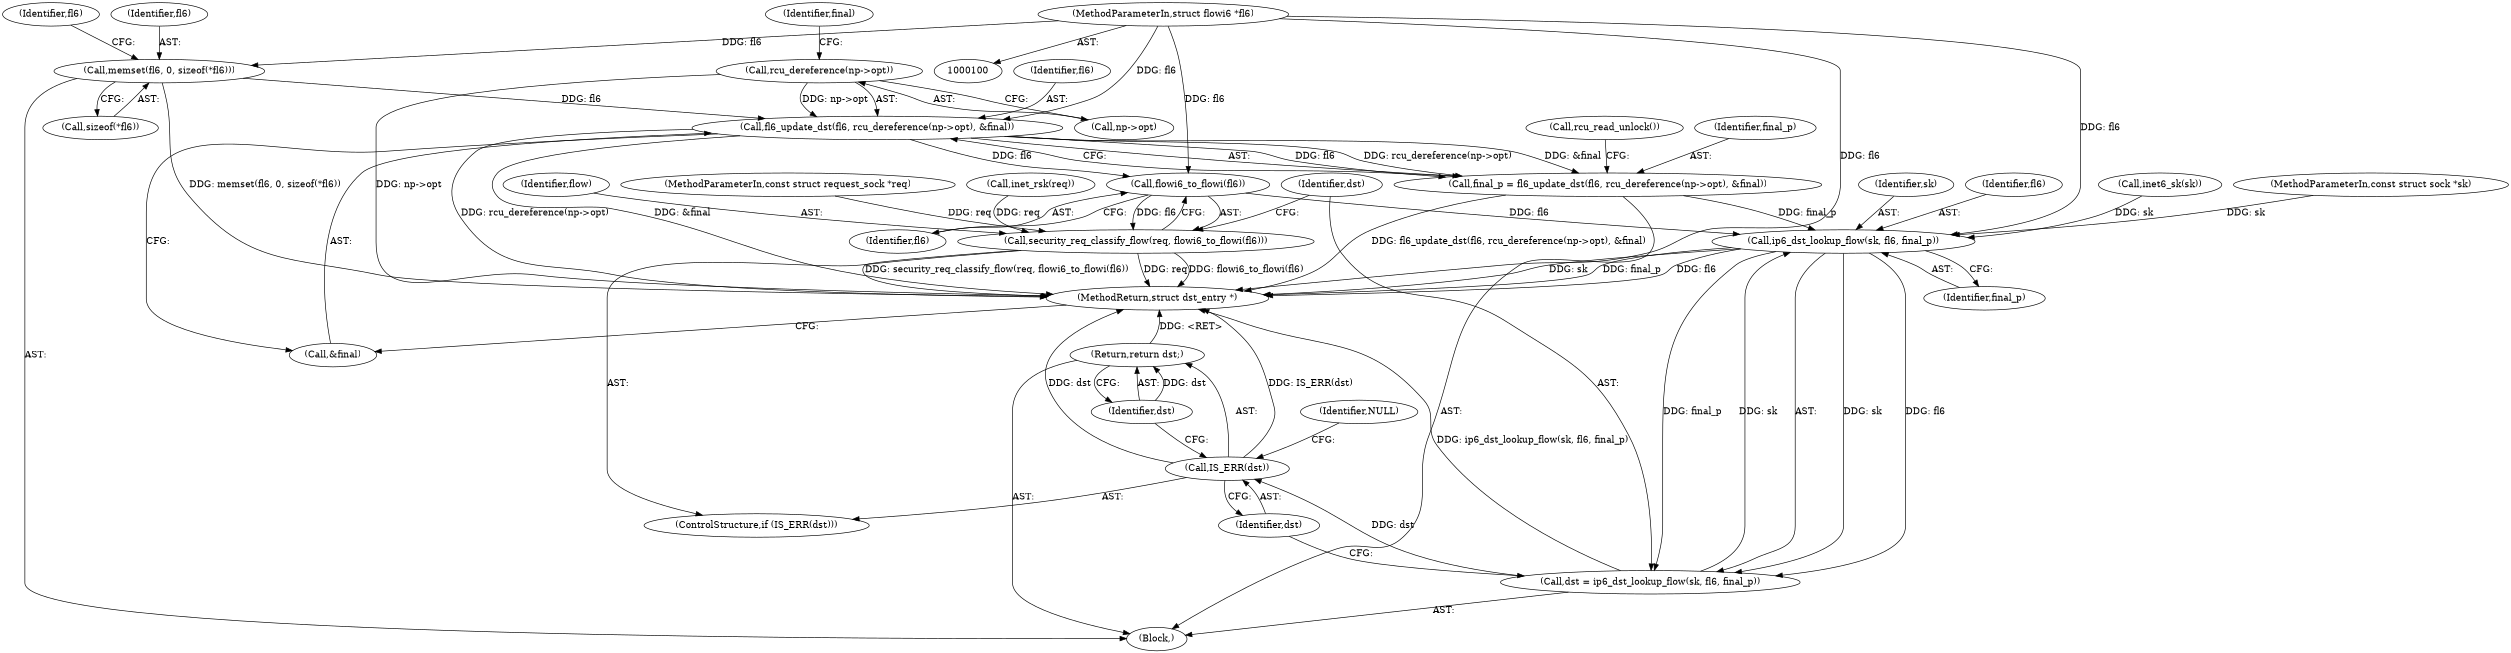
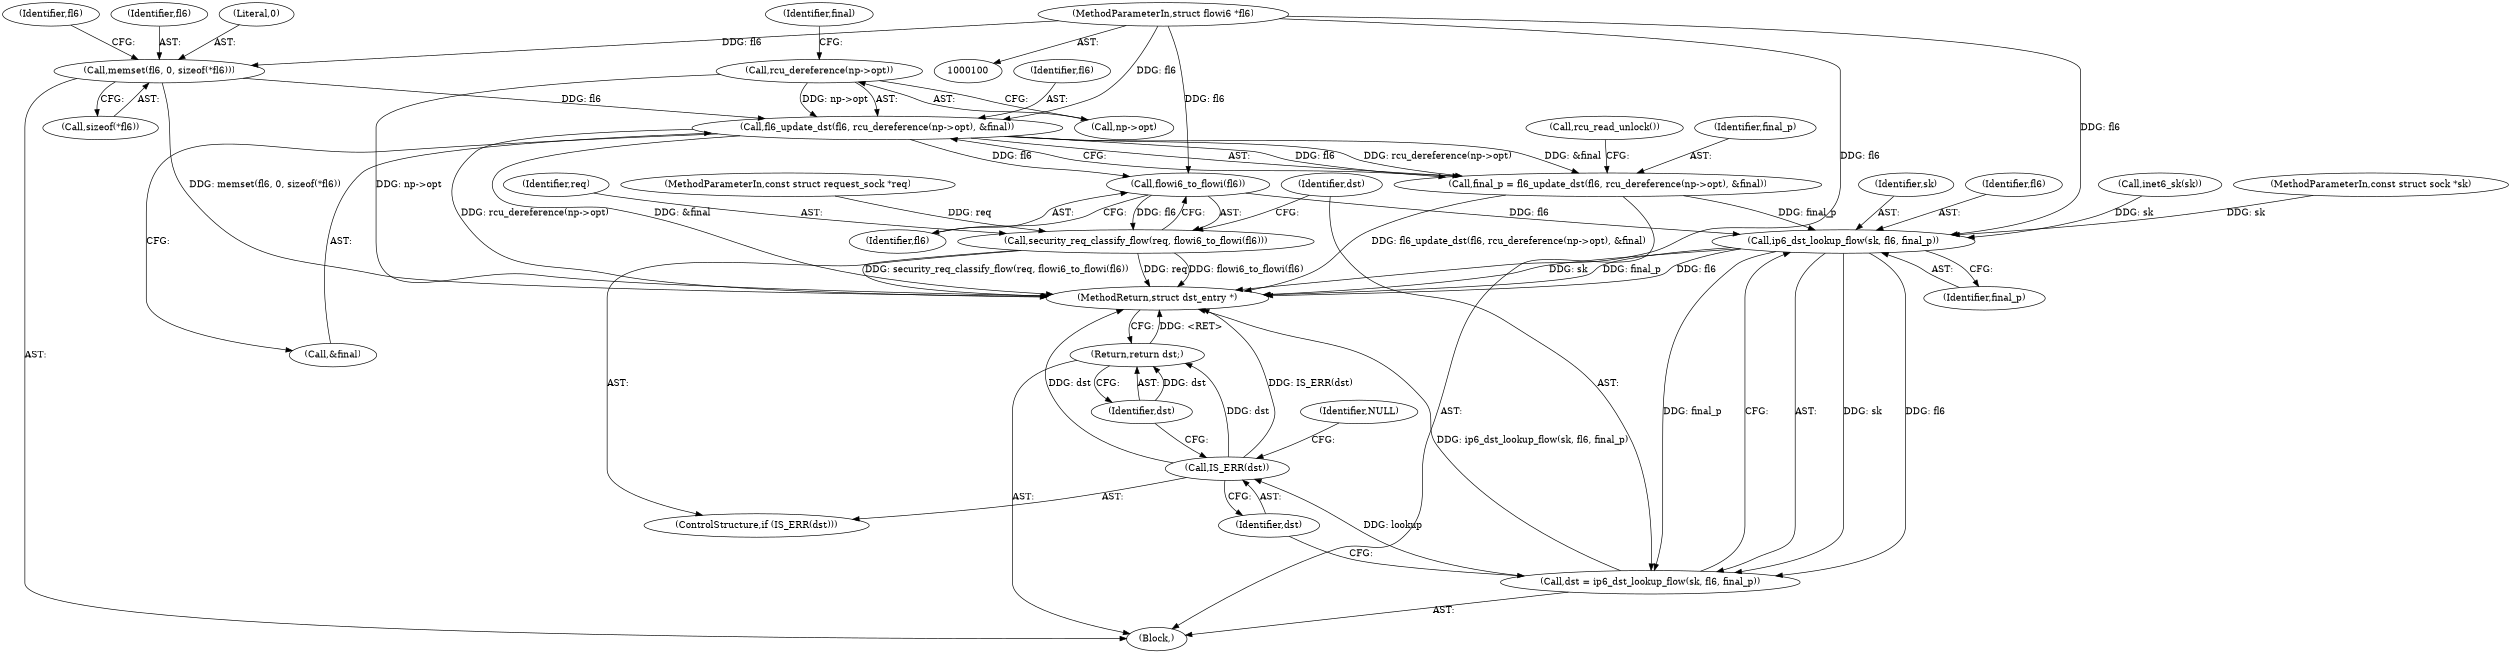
node "(Literal,0)": added
node "(Identifier,flow)": label "(Identifier,flow)" -> "(Identifier,req)"
node "(Call,inet_rsk(req))": removed
edge "(MethodReturn,struct dst_entry *)" -> "(Call,&final)": now "(MethodReturn,struct dst_entry *)" -> "(Return,return dst;)"
edge "(Call,IS_ERR(dst))" -> "(Return,return dst;)": label "AST: " -> "DDG: dst"
edge "(Call,dst = ip6_dst_lookup_flow(sk, fl6, final_p))" -> "(Call,ip6_dst_lookup_flow(sk, fl6, final_p))": label "DDG: sk" -> "CFG: "
edge "(Call,dst = ip6_dst_lookup_flow(sk, fl6, final_p))" -> "(Call,IS_ERR(dst))": label "DDG: dst" -> "DDG: lookup"
